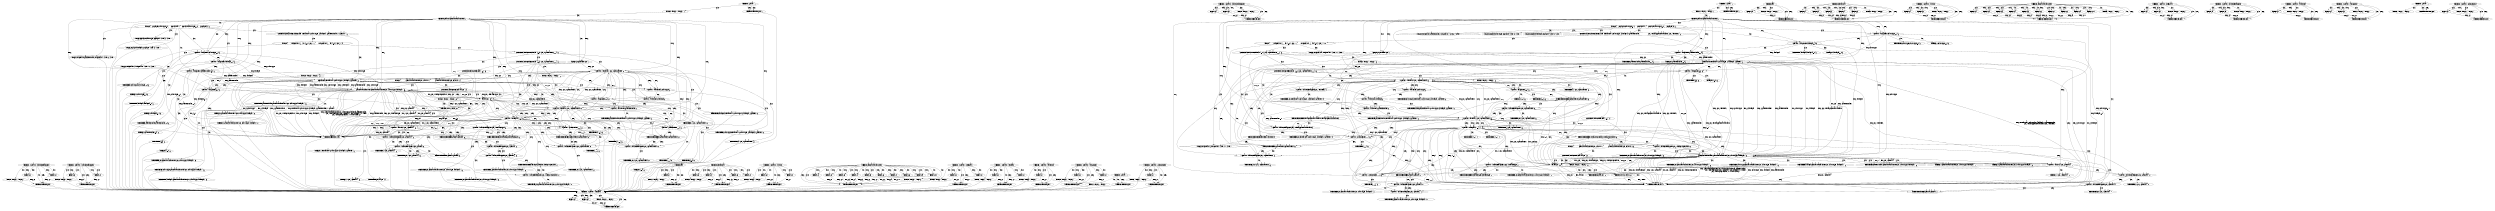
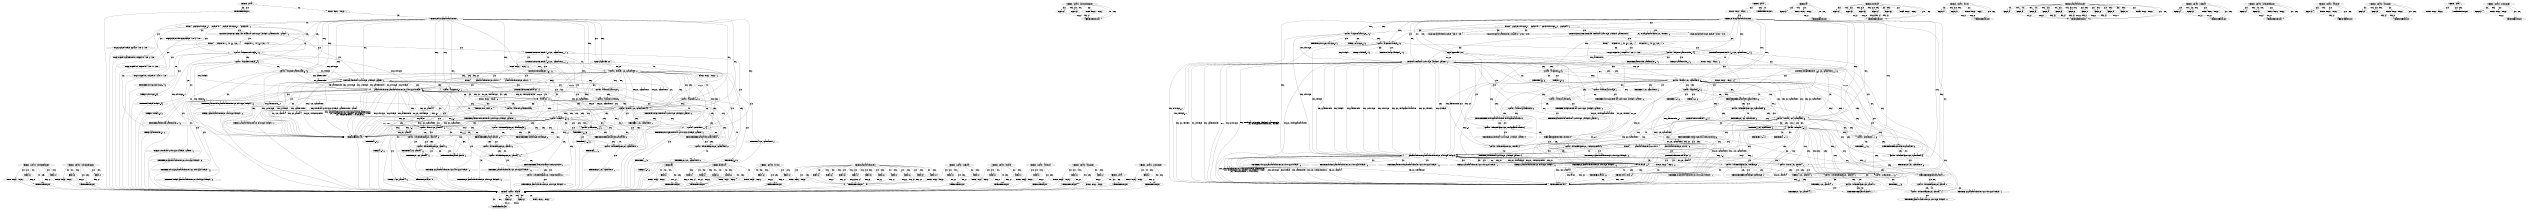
node "<(LOCAL,unsigned int i: unsigned int)<SUB>11</SUB>>": removed
node "<(LOCAL,unsigned int j: unsigned int)<SUB>10</SUB>>": added
edge "(FIELD_IDENTIFIER,test_tRNS,test_tRNS)" -> "<(LOCAL,unsigned int j: unsigned int)<SUB>11</SUB>>": now "(FIELD_IDENTIFIER,test_tRNS,test_tRNS)" -> "(<operator>.indirectFieldAccess,pm->test_tRNS)"
